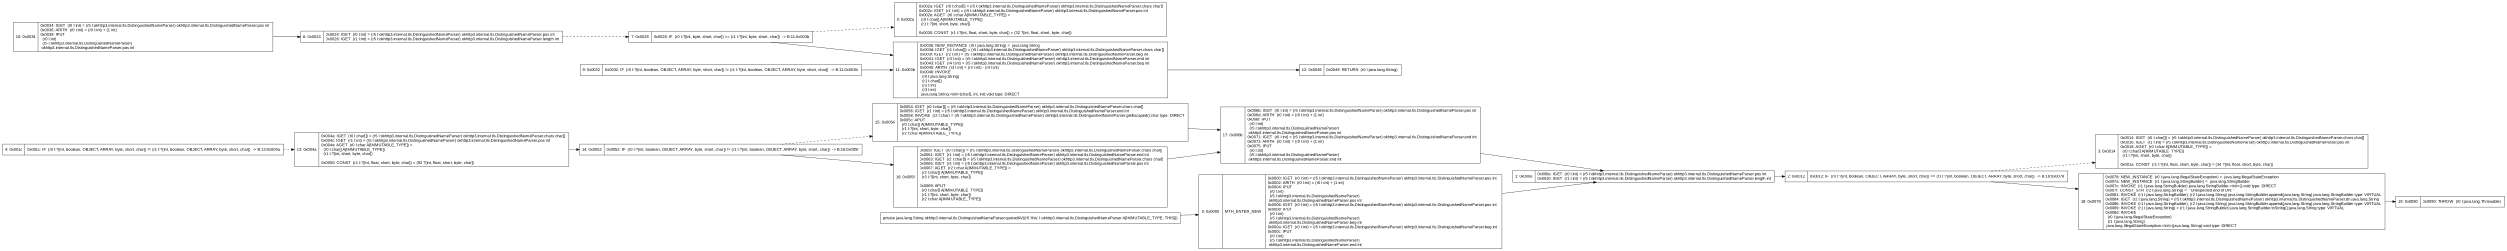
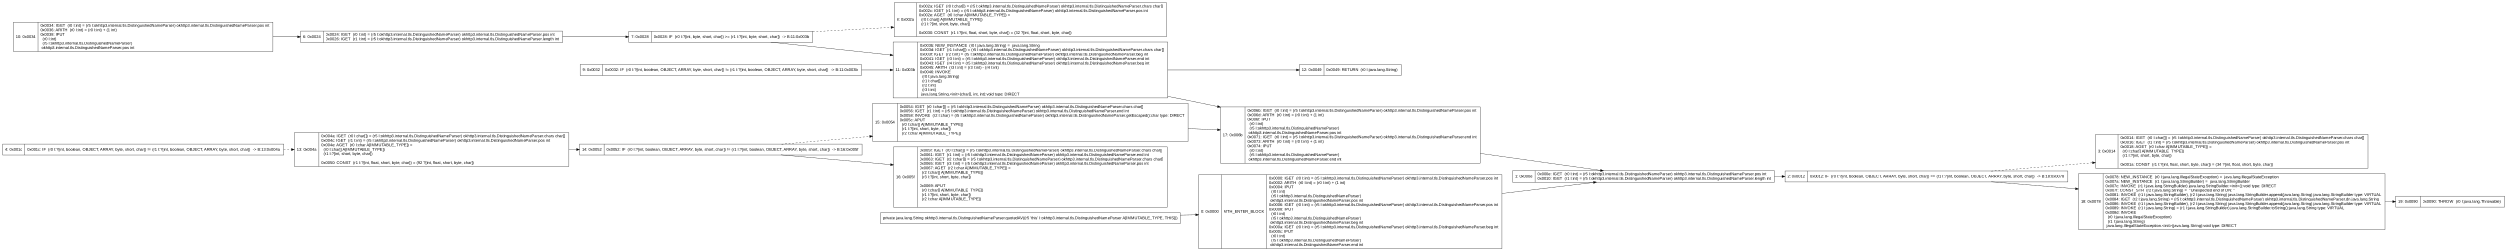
edge "6: 0x0024" -> "7: 0x0028": style dashed -> solid
node "17: 0x006b": text "0x0075: IPUT" -> "0x0074: IPUT"
edge "16: 0x005f" -> "17: 0x006b": now "11: 0x003b" -> "17: 0x006b"
node "0: 0x0000": text "MTH_ENTER_NEW" -> "MTH_ENTER_BLOCK"
